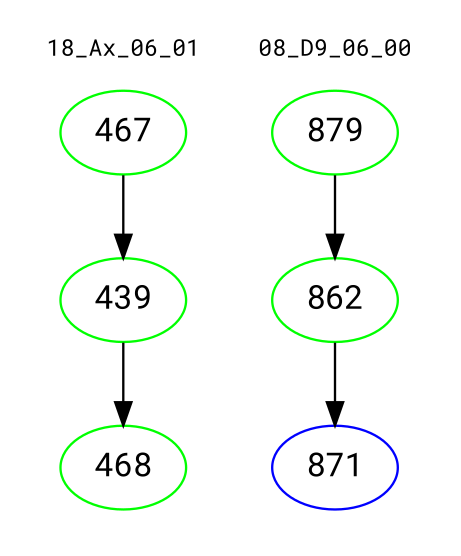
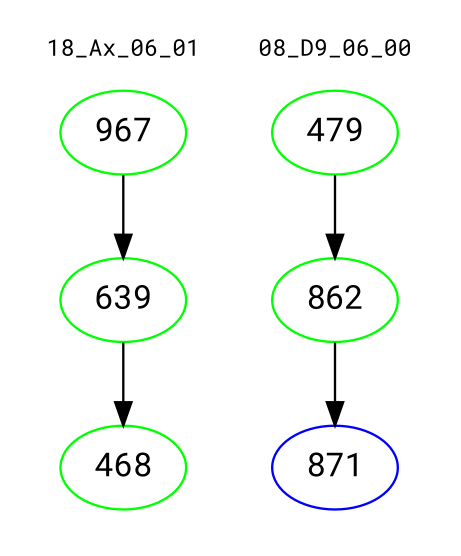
node "467": label "467" -> "967"
node "879": label "879" -> "479"
node "439": label "439" -> "639"
